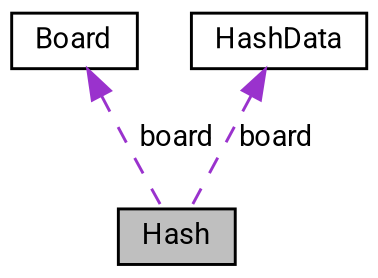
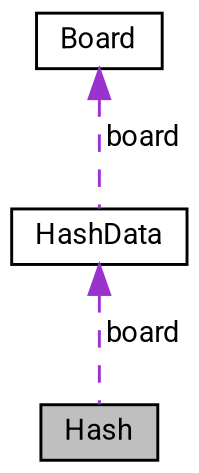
edge "Hash" -> "Board": now "HashData" -> "Board"
